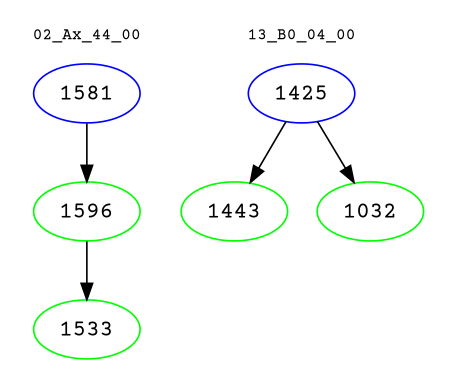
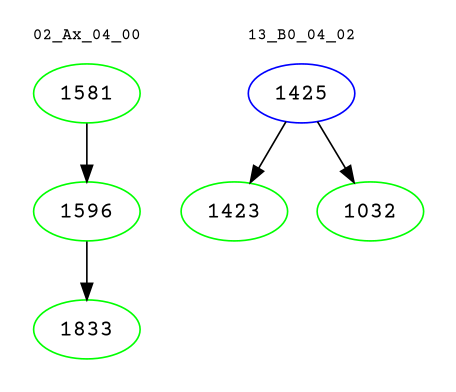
cluster "02_Ax_44_00": label "02_Ax_44_00" -> "02_Ax_04_00"
cluster "13_B0_04_00": label "13_B0_04_00" -> "13_B0_04_02"
node "1581": color blue -> green
node "1443": label "1443" -> "1423"
node "1533": label "1533" -> "1833"
